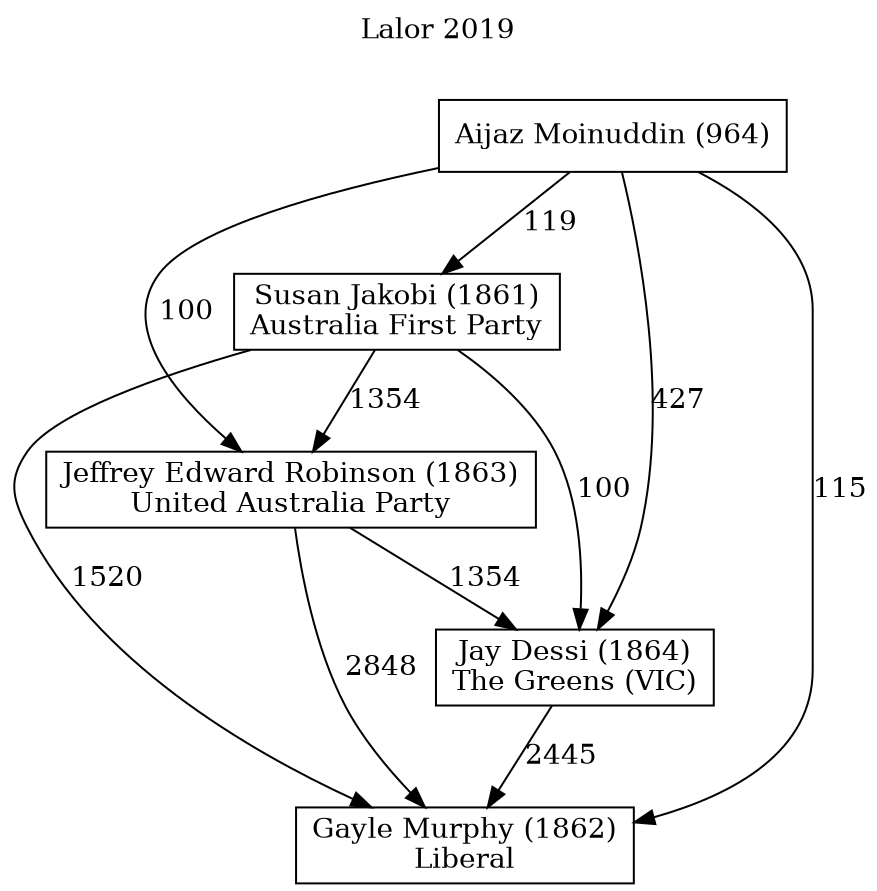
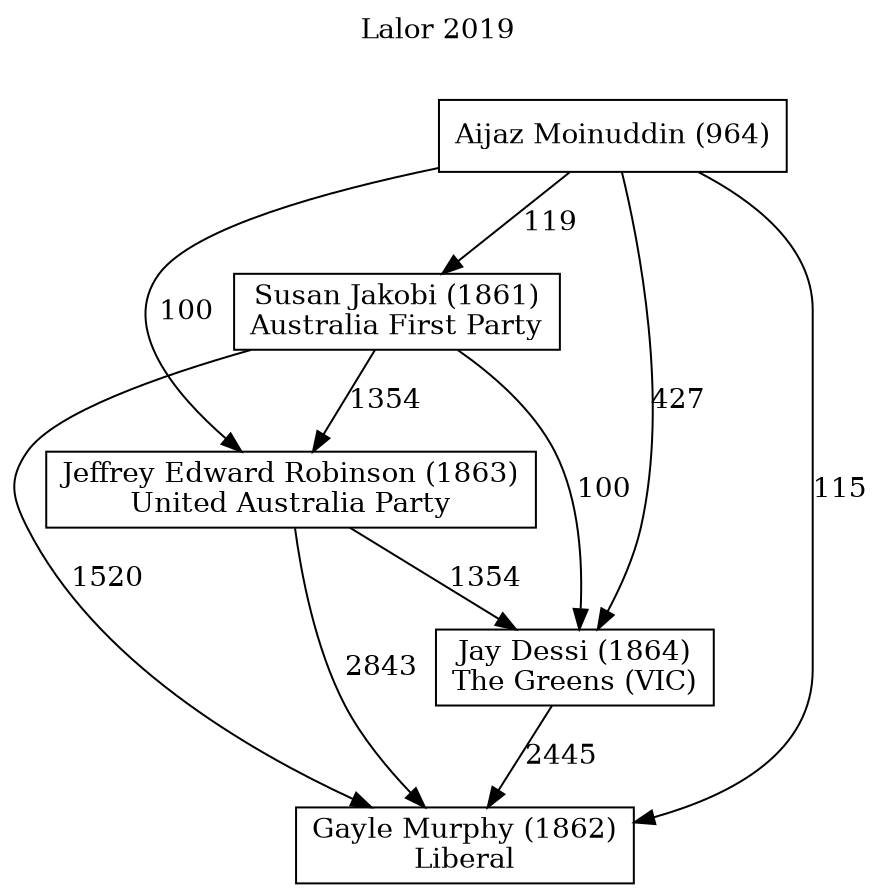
edge "Jeffrey Edward Robinson (1863) United Australia Party" -> "Gayle Murphy (1862) Liberal": label "2848" -> "2843"
